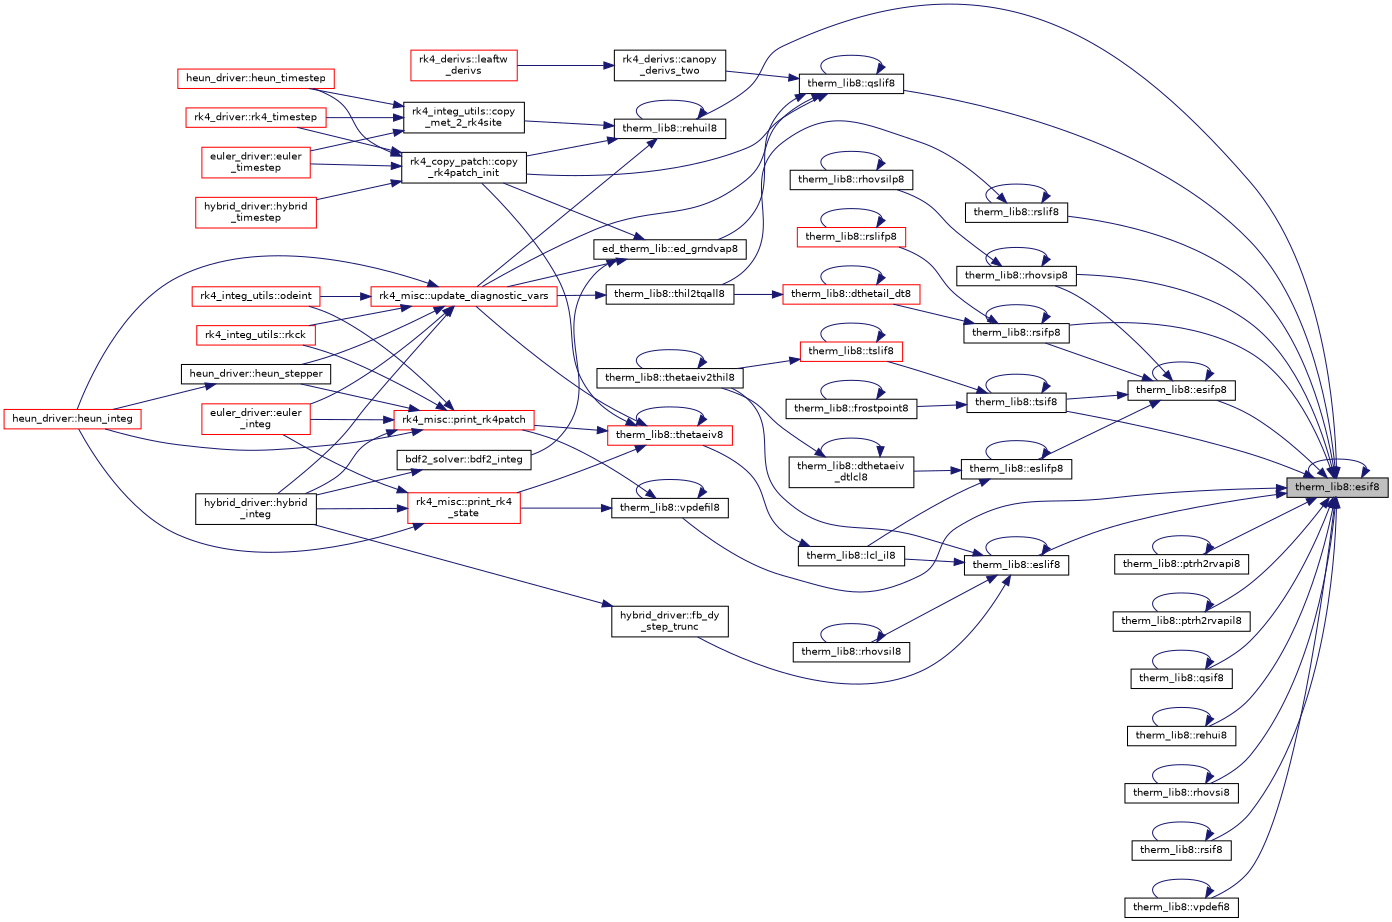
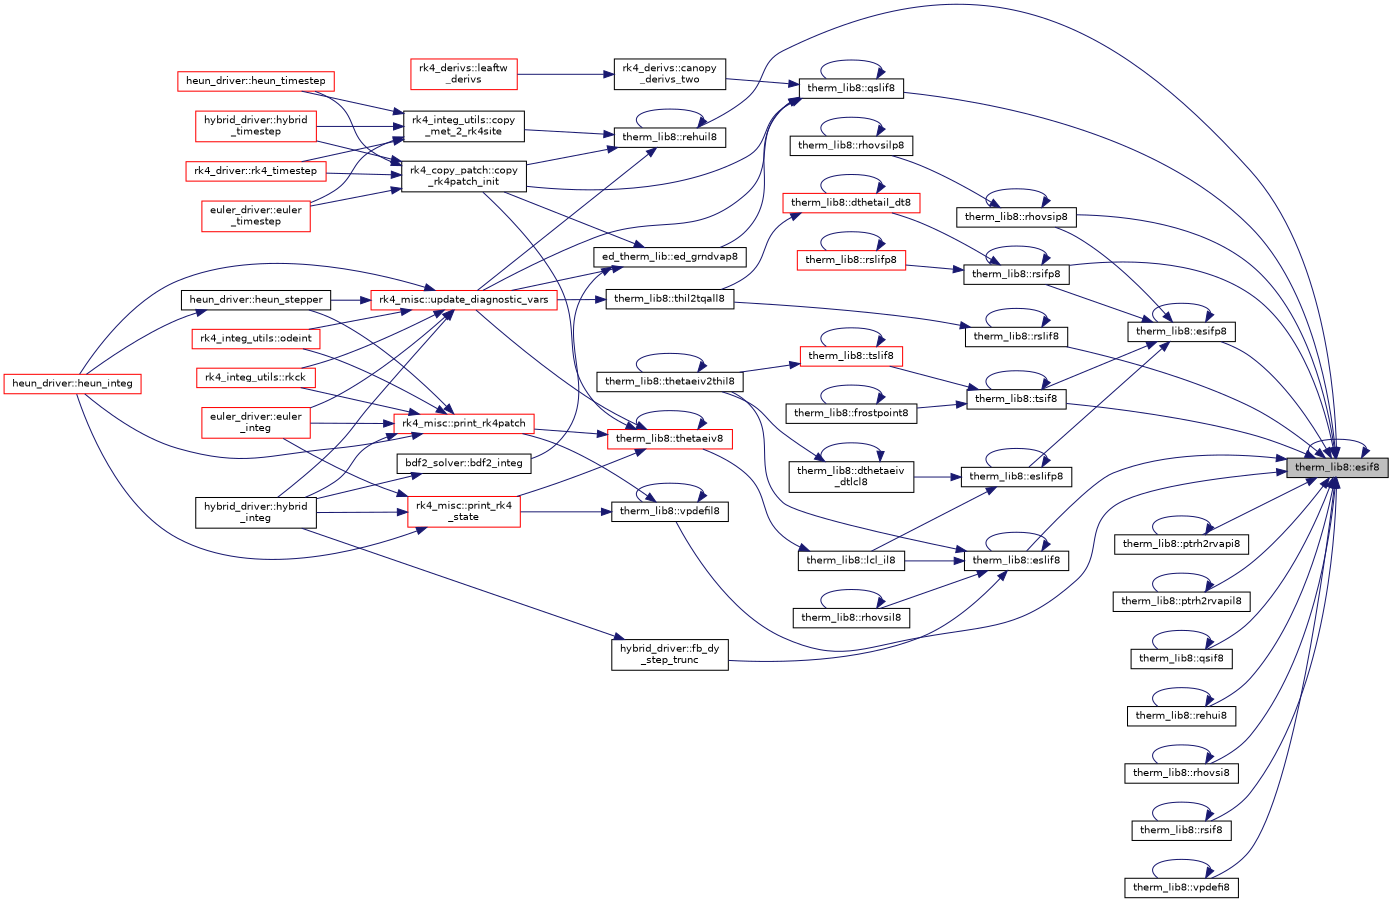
edge "hybrid_driver::hybrid _timestep" -> "rk4_integ_utils::copy _met_2_rk4site": added
